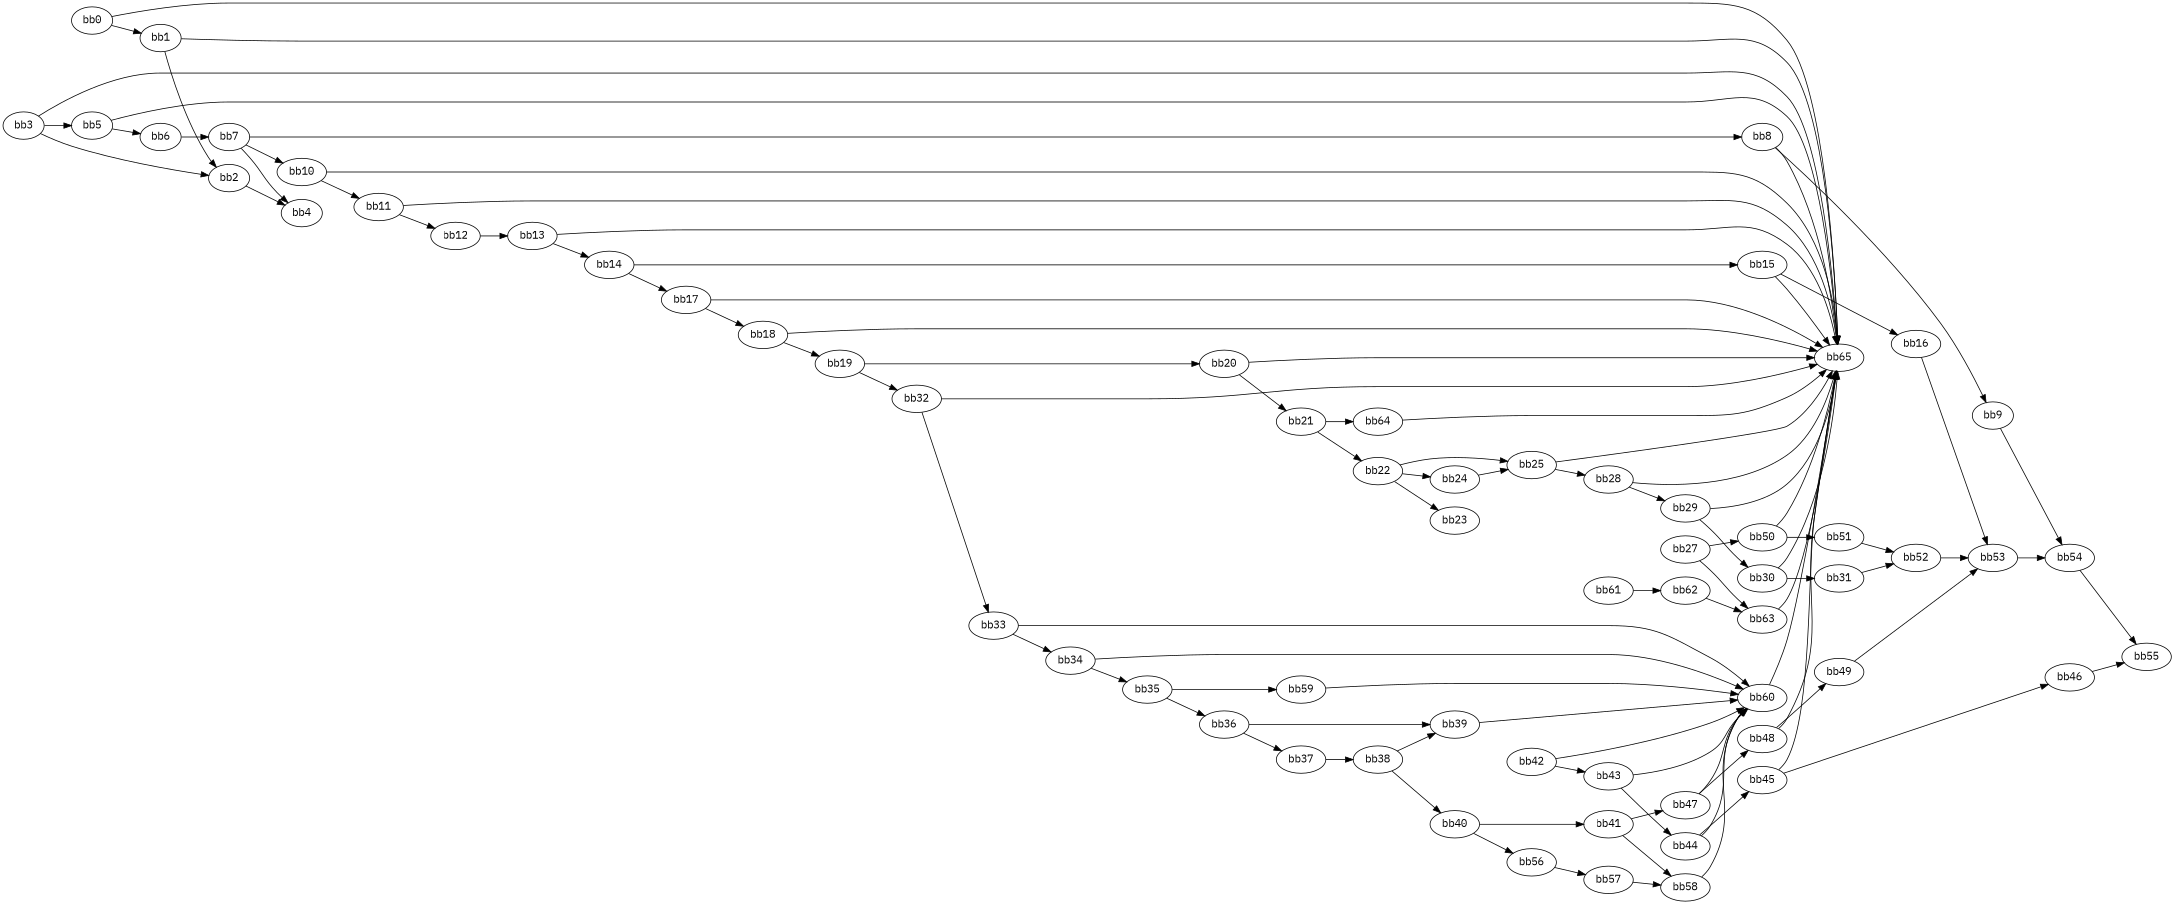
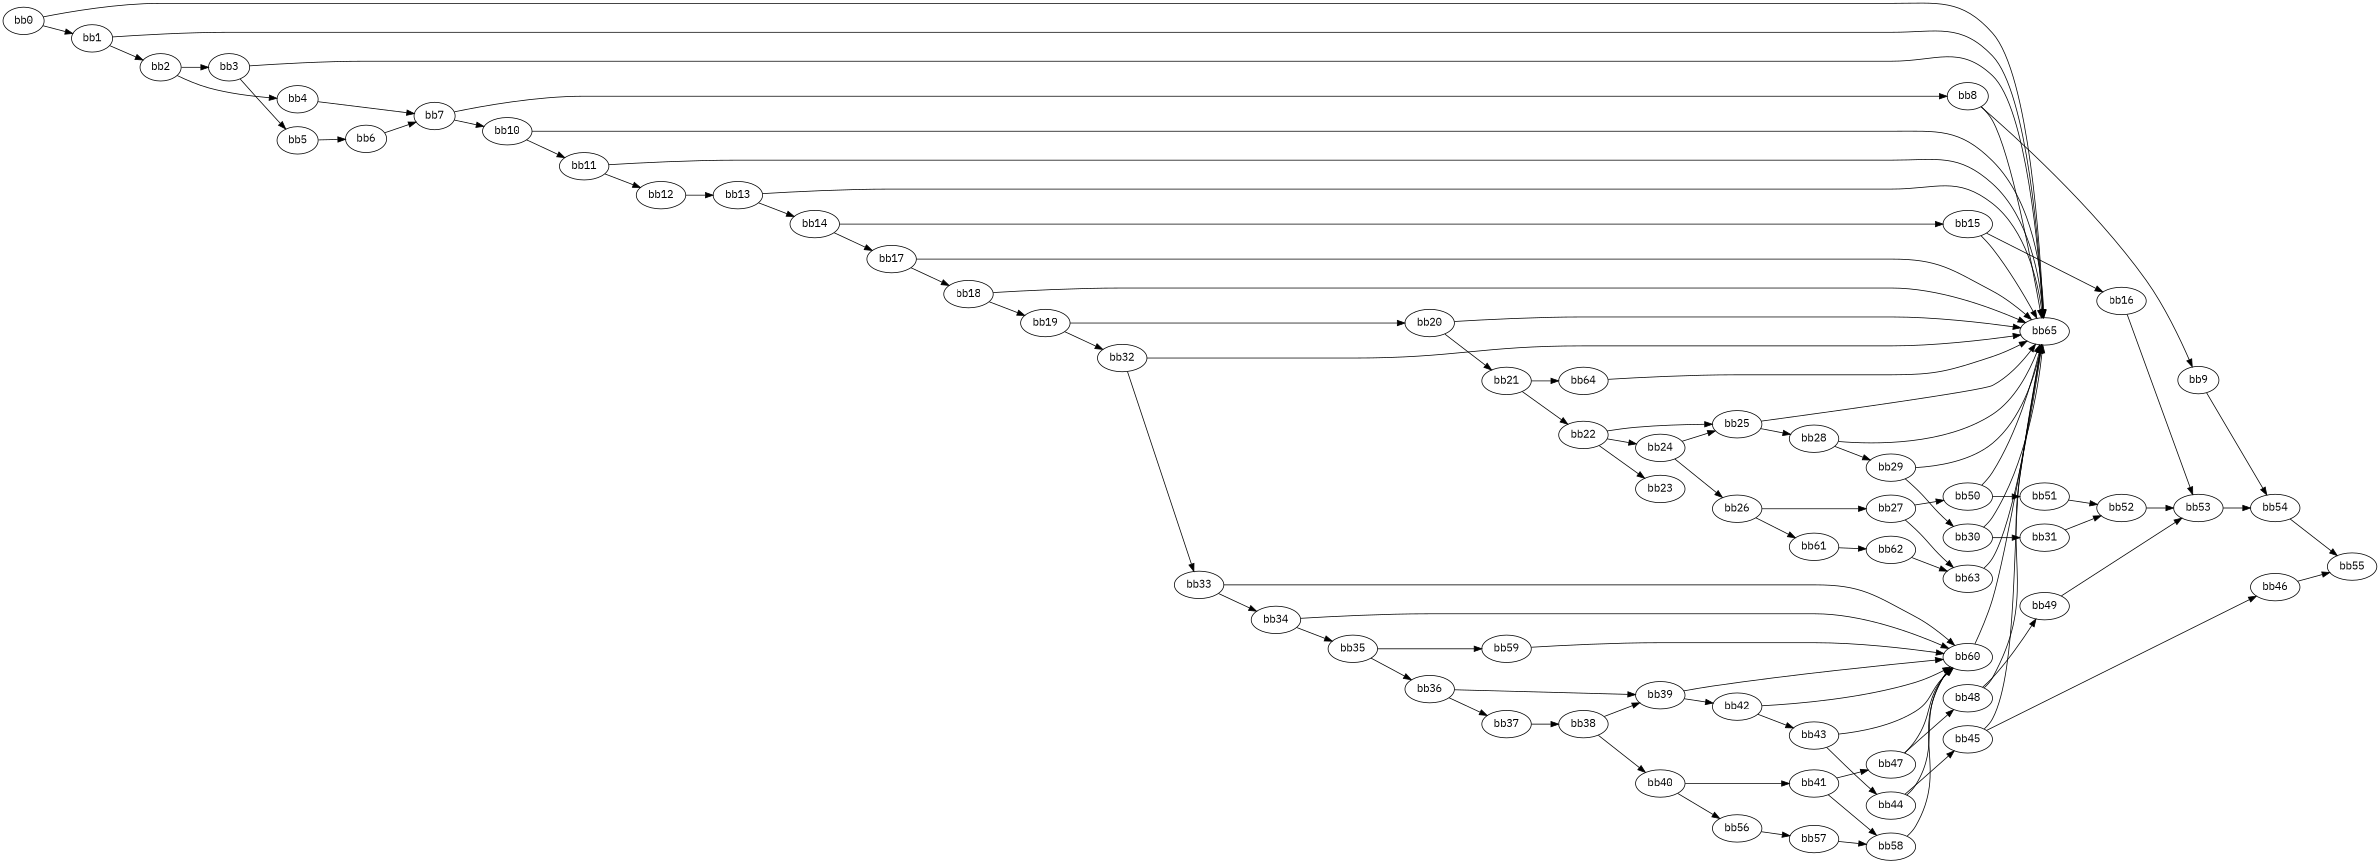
edge "bb5" -> "bb65": removed
edge "bb3" -> "bb2": reversed
edge "bb7" -> "bb4": reversed
node "bb26": added
edge "bb39" -> "bb42": added
